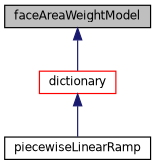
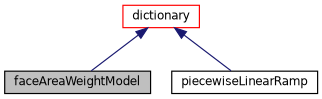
edge "dictionary" -> "faceAreaWeightModel": reversed
